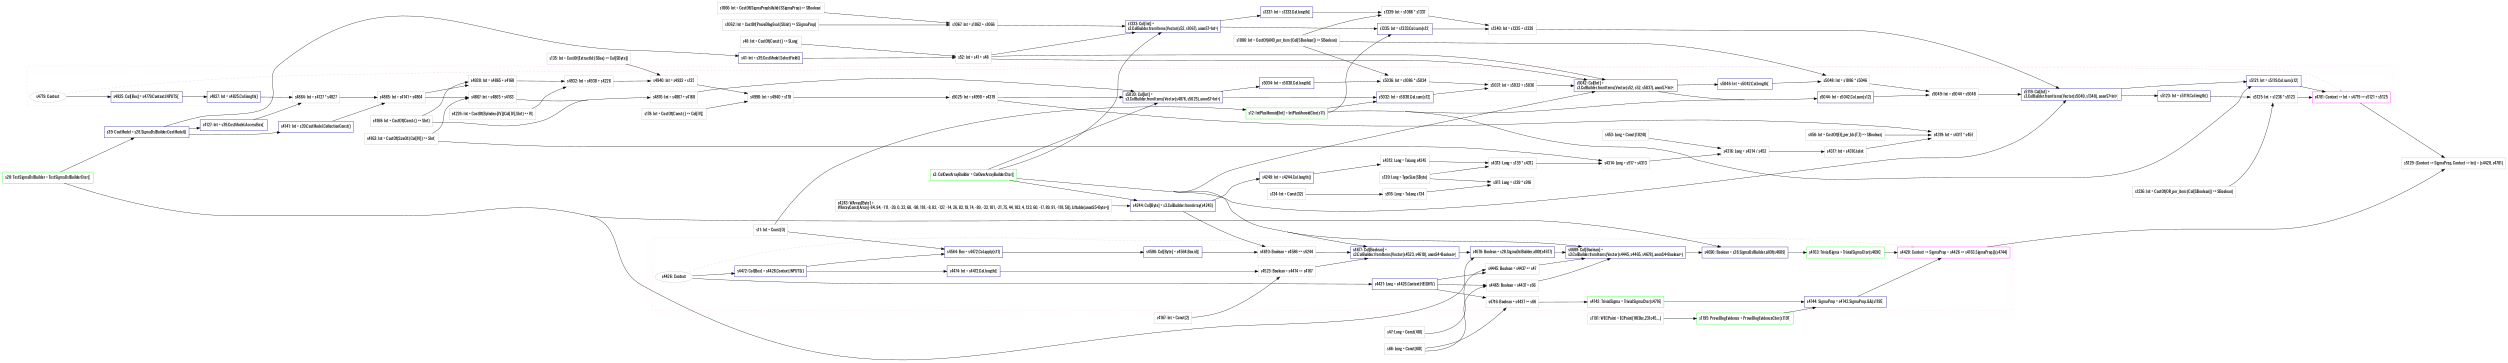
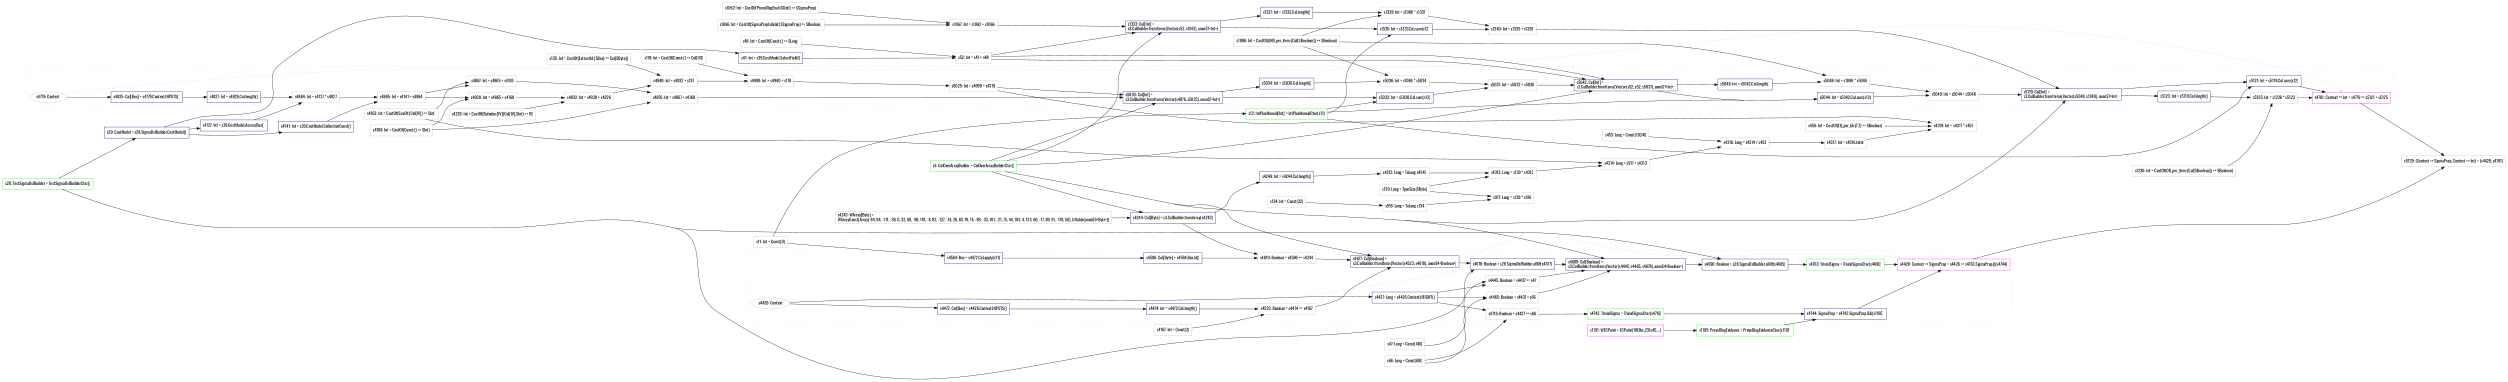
edge "s4472: Col[Box] = s4426.Context.INPUTS()" -> "s4564: Box = s4472.Col.apply(s11)": removed
node "s1191: WECPoint = ECPoint(1f83bc,231c45,...)": color gray -> magenta
